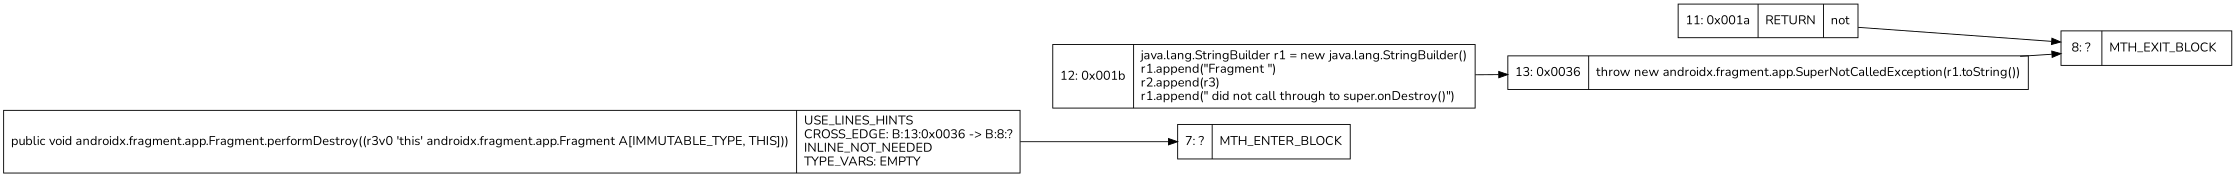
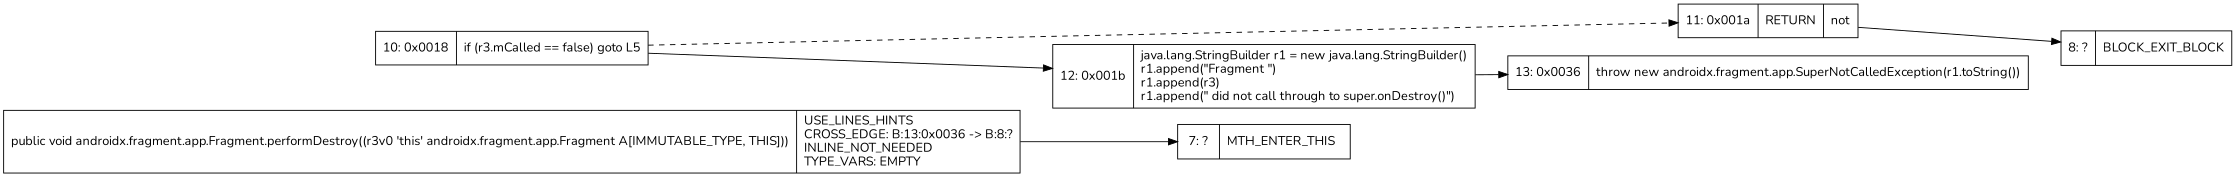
node "10: 0x0018": added
node "8: ?": text "MTH_EXIT_BLOCK" -> "BLOCK_EXIT_BLOCK"
edge "13: 0x0036" -> "8: ?": removed
node "12: 0x001b": text "r2.append(r3)" -> "r1.append(r3)"
node "7: ?": text "MTH_ENTER_BLOCK" -> "MTH_ENTER_THIS"
